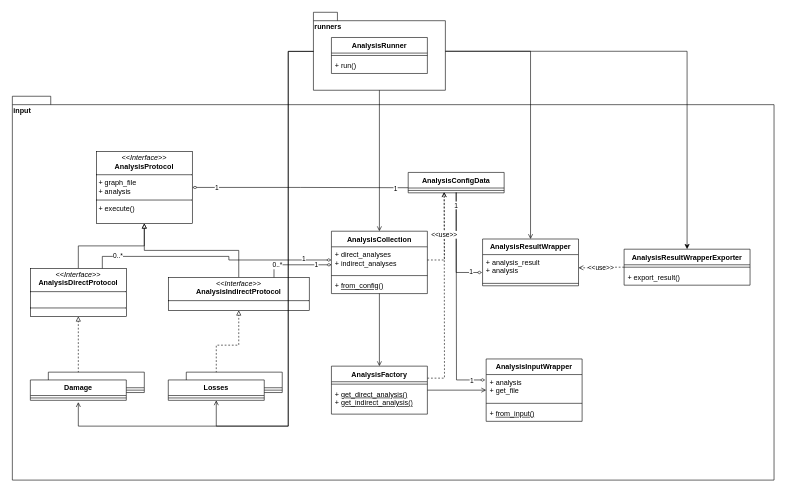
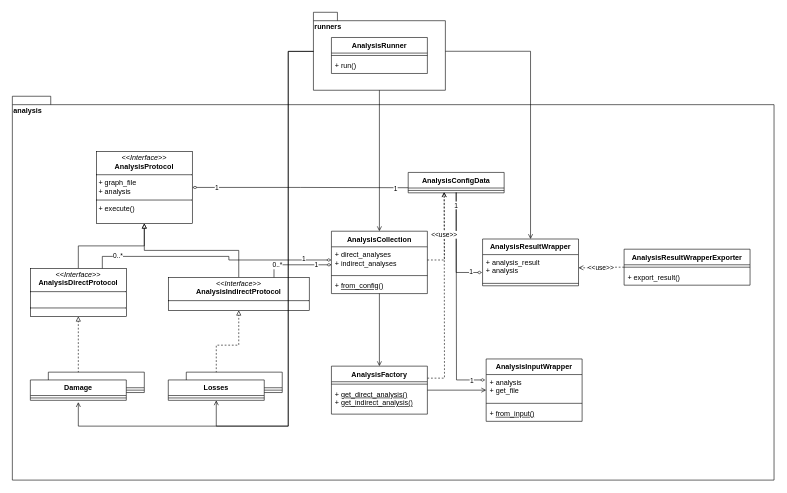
edge "runners" -> "AnalysisResultWrapperExporter": removed
node "input": label "input" -> "analysis"
